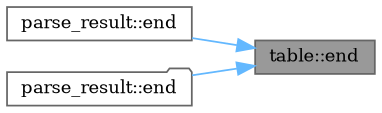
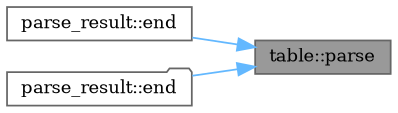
node "table::end": label "table::end" -> "table::parse"
